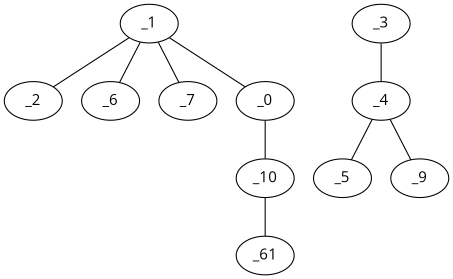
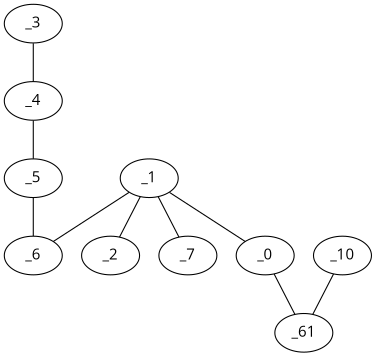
edge "_0" -- "_10": now "_0" -- "_61"
node "_9": removed
edge "_5" -- "_6": added
